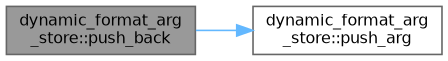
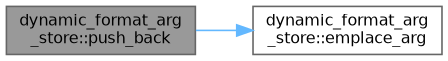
node "dynamic_format_arg _store::push_arg": label "dynamic_format_arg _store::push_arg" -> "dynamic_format_arg _store::emplace_arg"
